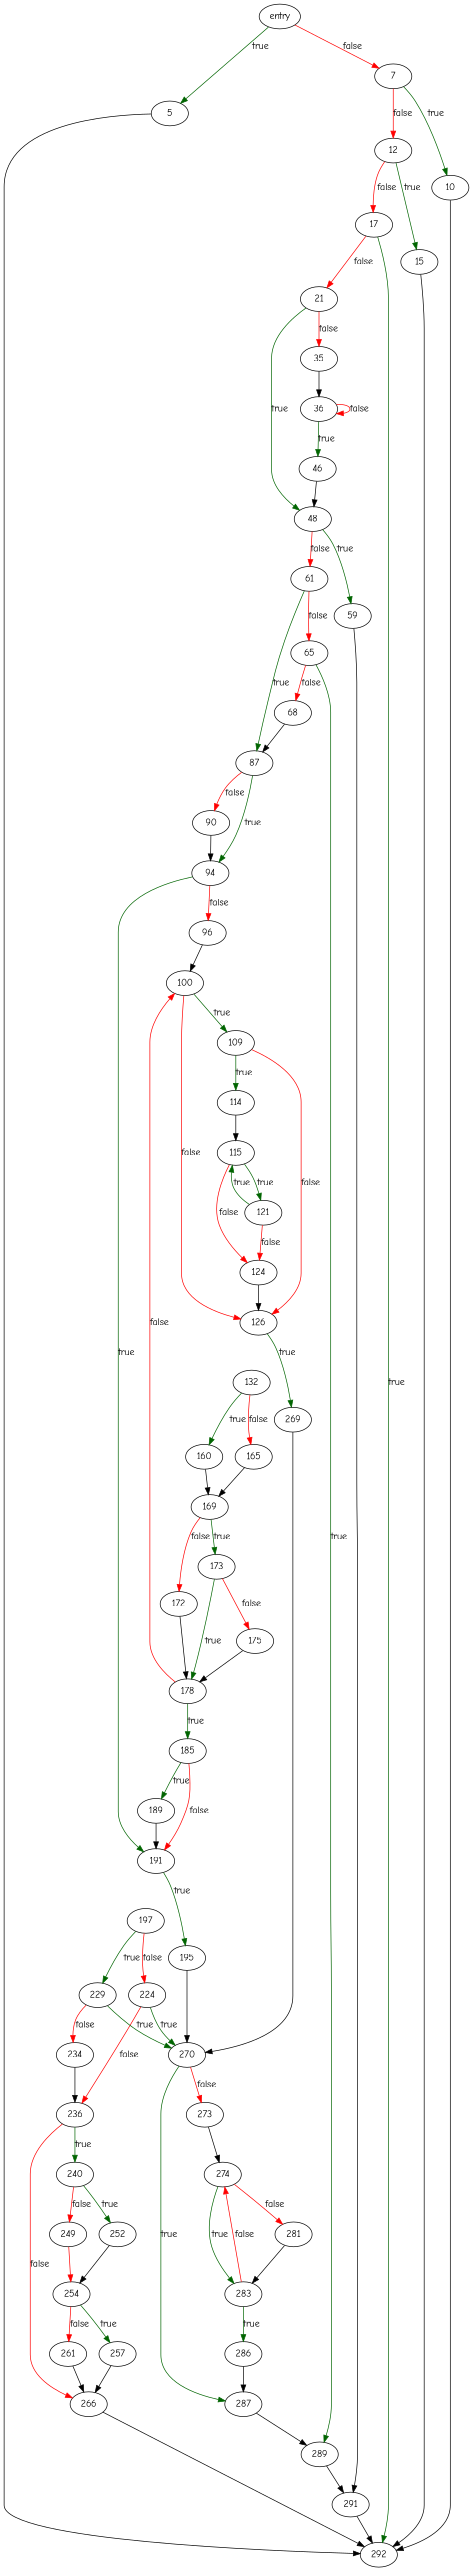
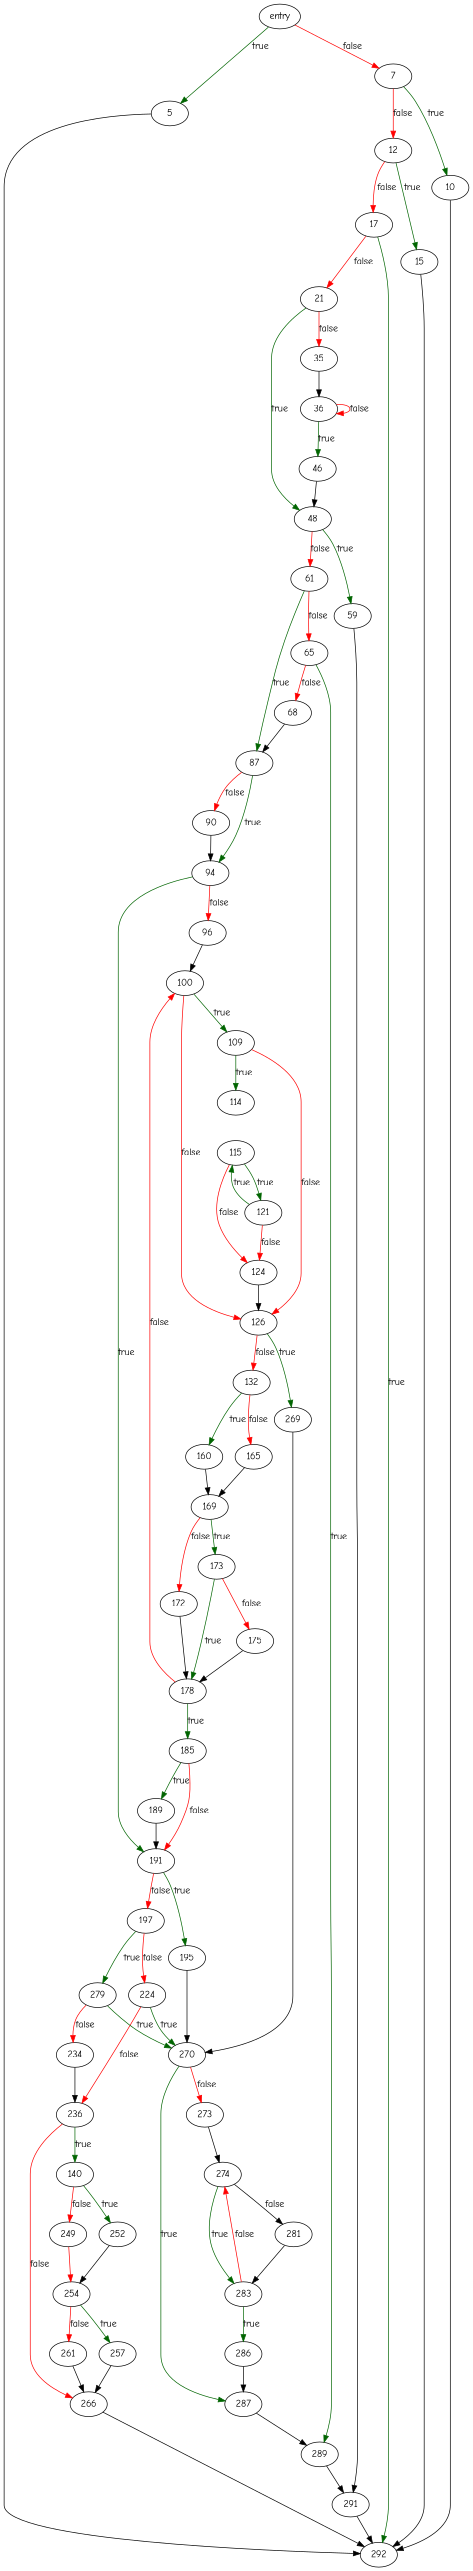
edge "114" -> "115": removed
edge "126" -> "132": added, label "false"
edge "191" -> "197": added, label "false"
node "229": label "229" -> "279"
node "240": label "240" -> "140"
edge "274" -> "281": color red -> black
